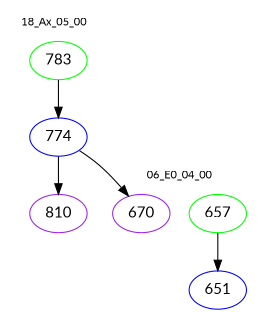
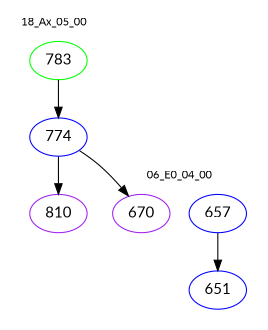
node "657": color green -> blue
